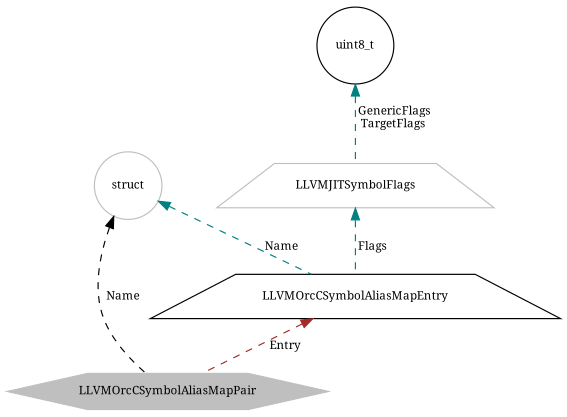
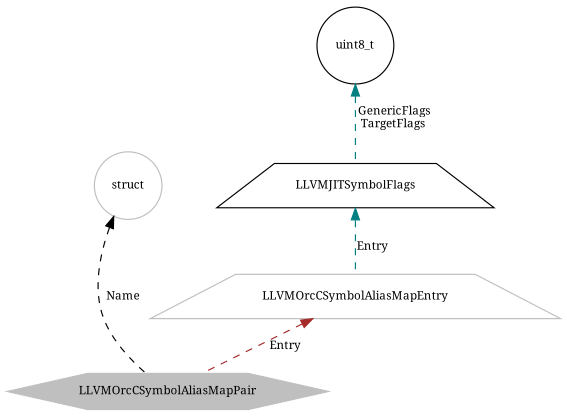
node "LLVMJITSymbolFlags": color grey75 -> black
edge "LLVMOrcCSymbolAliasMapEntry" -> "struct": removed, label "Name"
edge "LLVMOrcCSymbolAliasMapEntry" -> "LLVMJITSymbolFlags": label " Flags" -> " Entry"
node "LLVMOrcCSymbolAliasMapEntry": color black -> grey75
